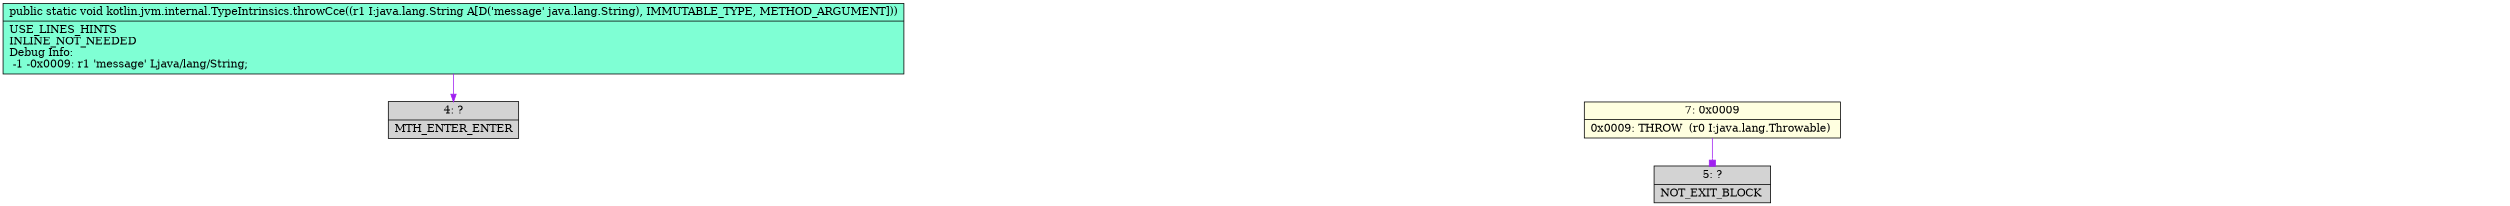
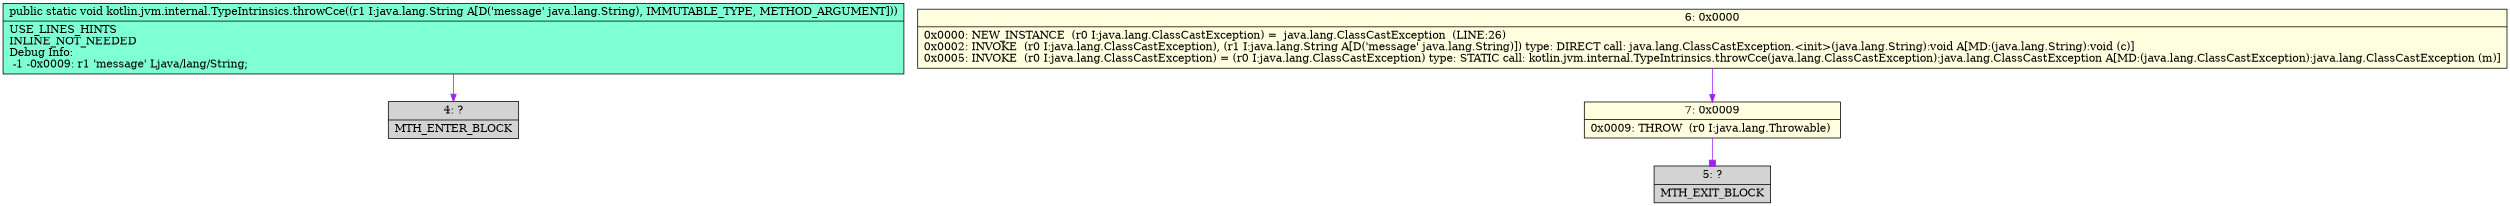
node "6: 0x0000": added
node "4: ?": text "MTH_ENTER_ENTER" -> "MTH_ENTER_BLOCK"
node "5: ?": text "NOT_EXIT_BLOCK" -> "MTH_EXIT_BLOCK"
